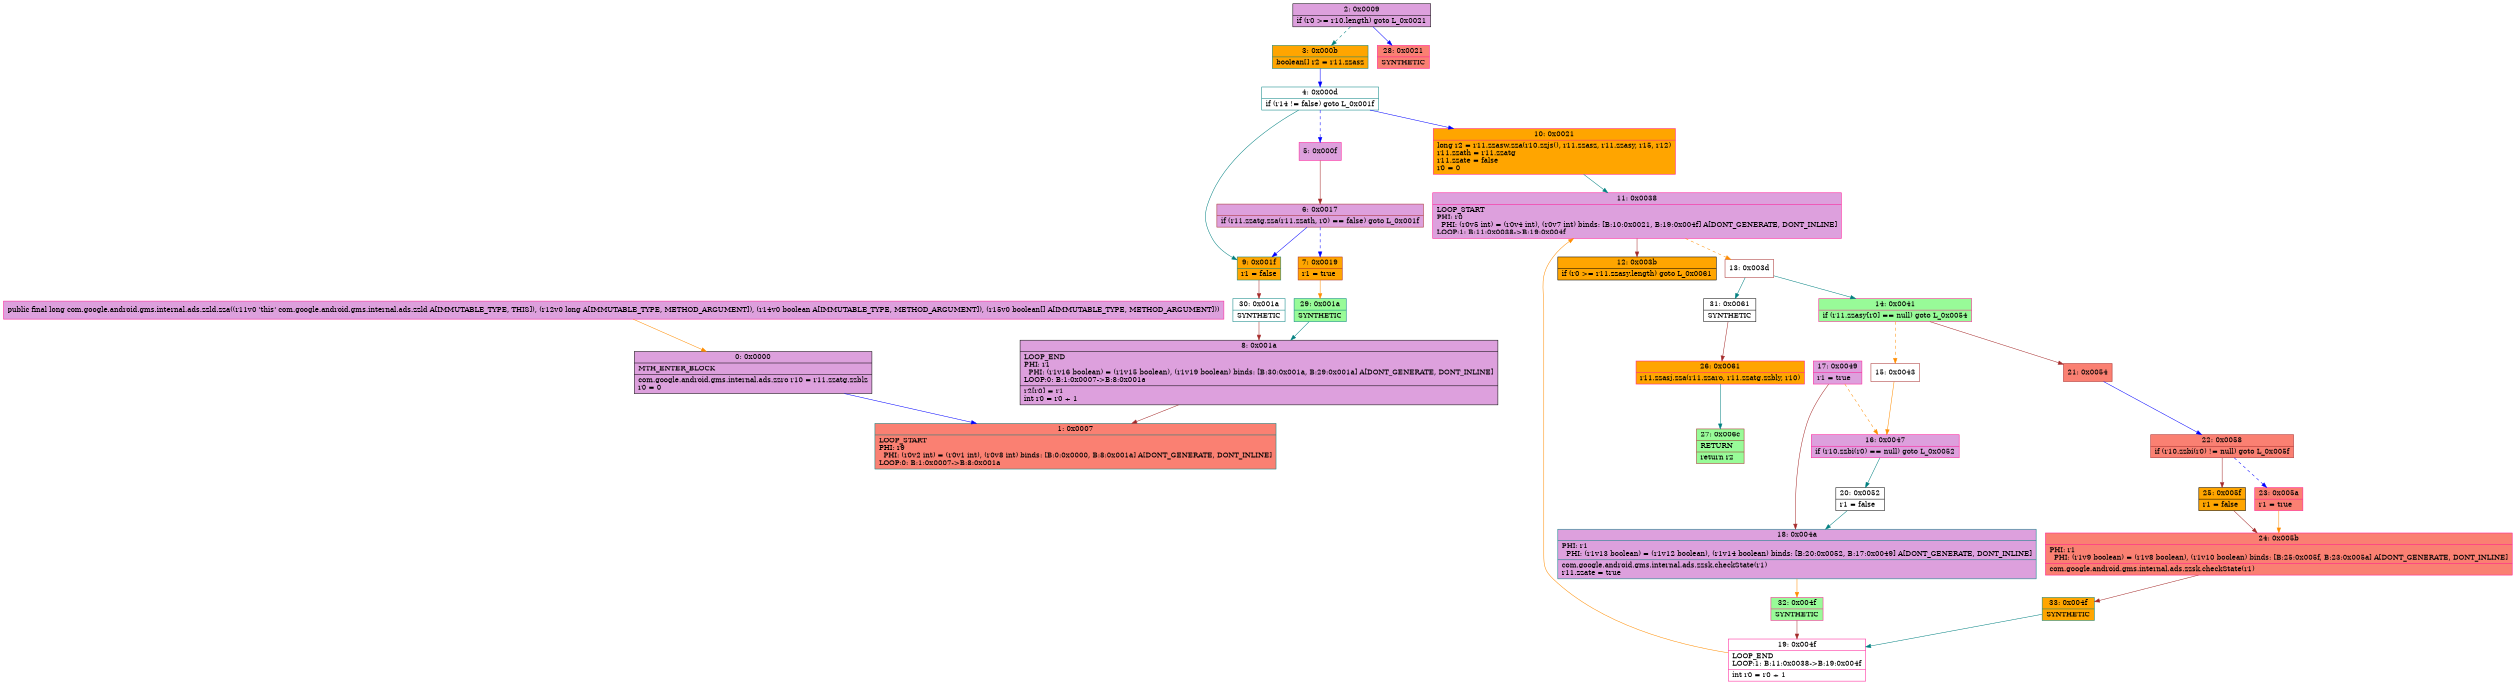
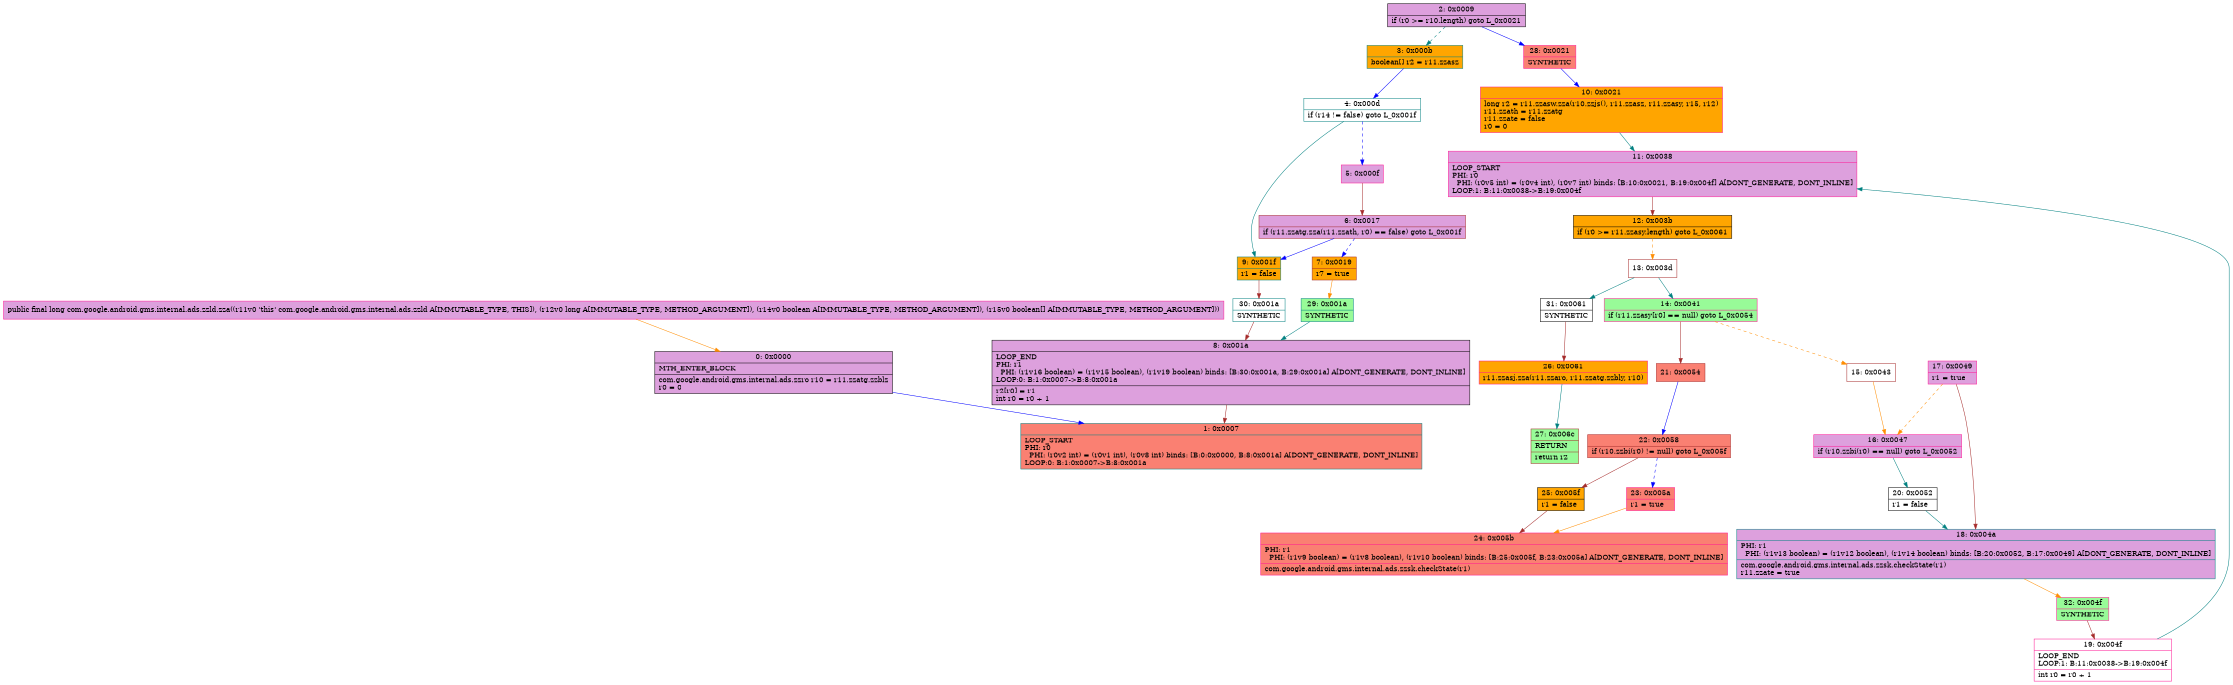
edge "4: 0x000d" -> "10: 0x0021": now "28: 0x0021" -> "10: 0x0021"
edge "11: 0x0038" -> "13: 0x003d": now "12: 0x003b" -> "13: 0x003d"
node "7: 0x0019": text "r1 = true" -> "r7 = true"
node "1: 0x0007": text "PHI: r9" -> "PHI: r0"
edge "19: 0x004f" -> "11: 0x0038": color darkorange -> teal
node "33: 0x004f": removed
